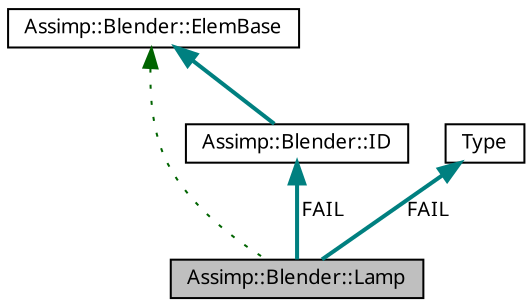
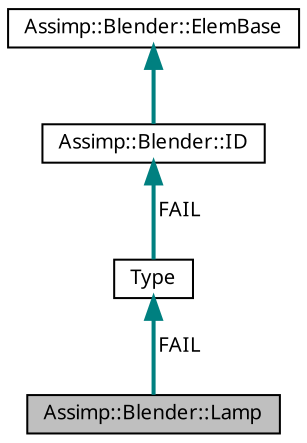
edge "Assimp::Blender::Lamp" -> "Assimp::Blender::ElemBase": removed
edge "Assimp::Blender::Lamp" -> "Assimp::Blender::ID": now "Type" -> "Assimp::Blender::ID"
